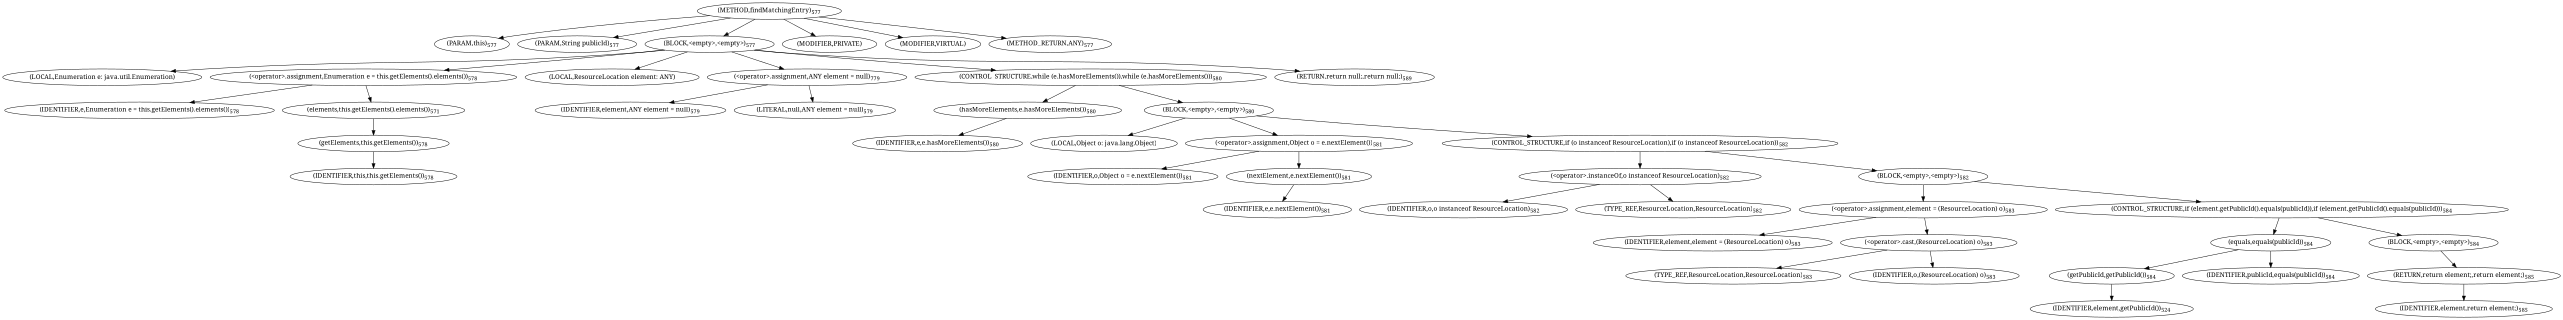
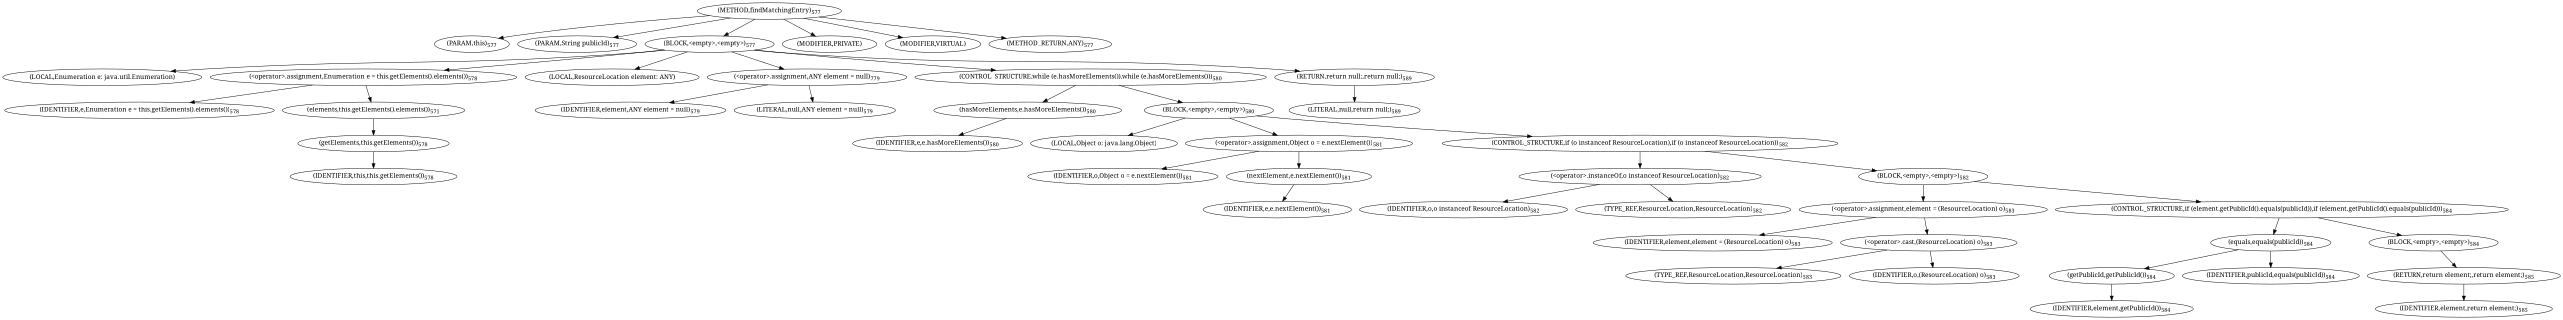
node "(LITERAL,null,return null;)": added
node "(IDENTIFIER,element,getPublicId())": text "524" -> "584"
